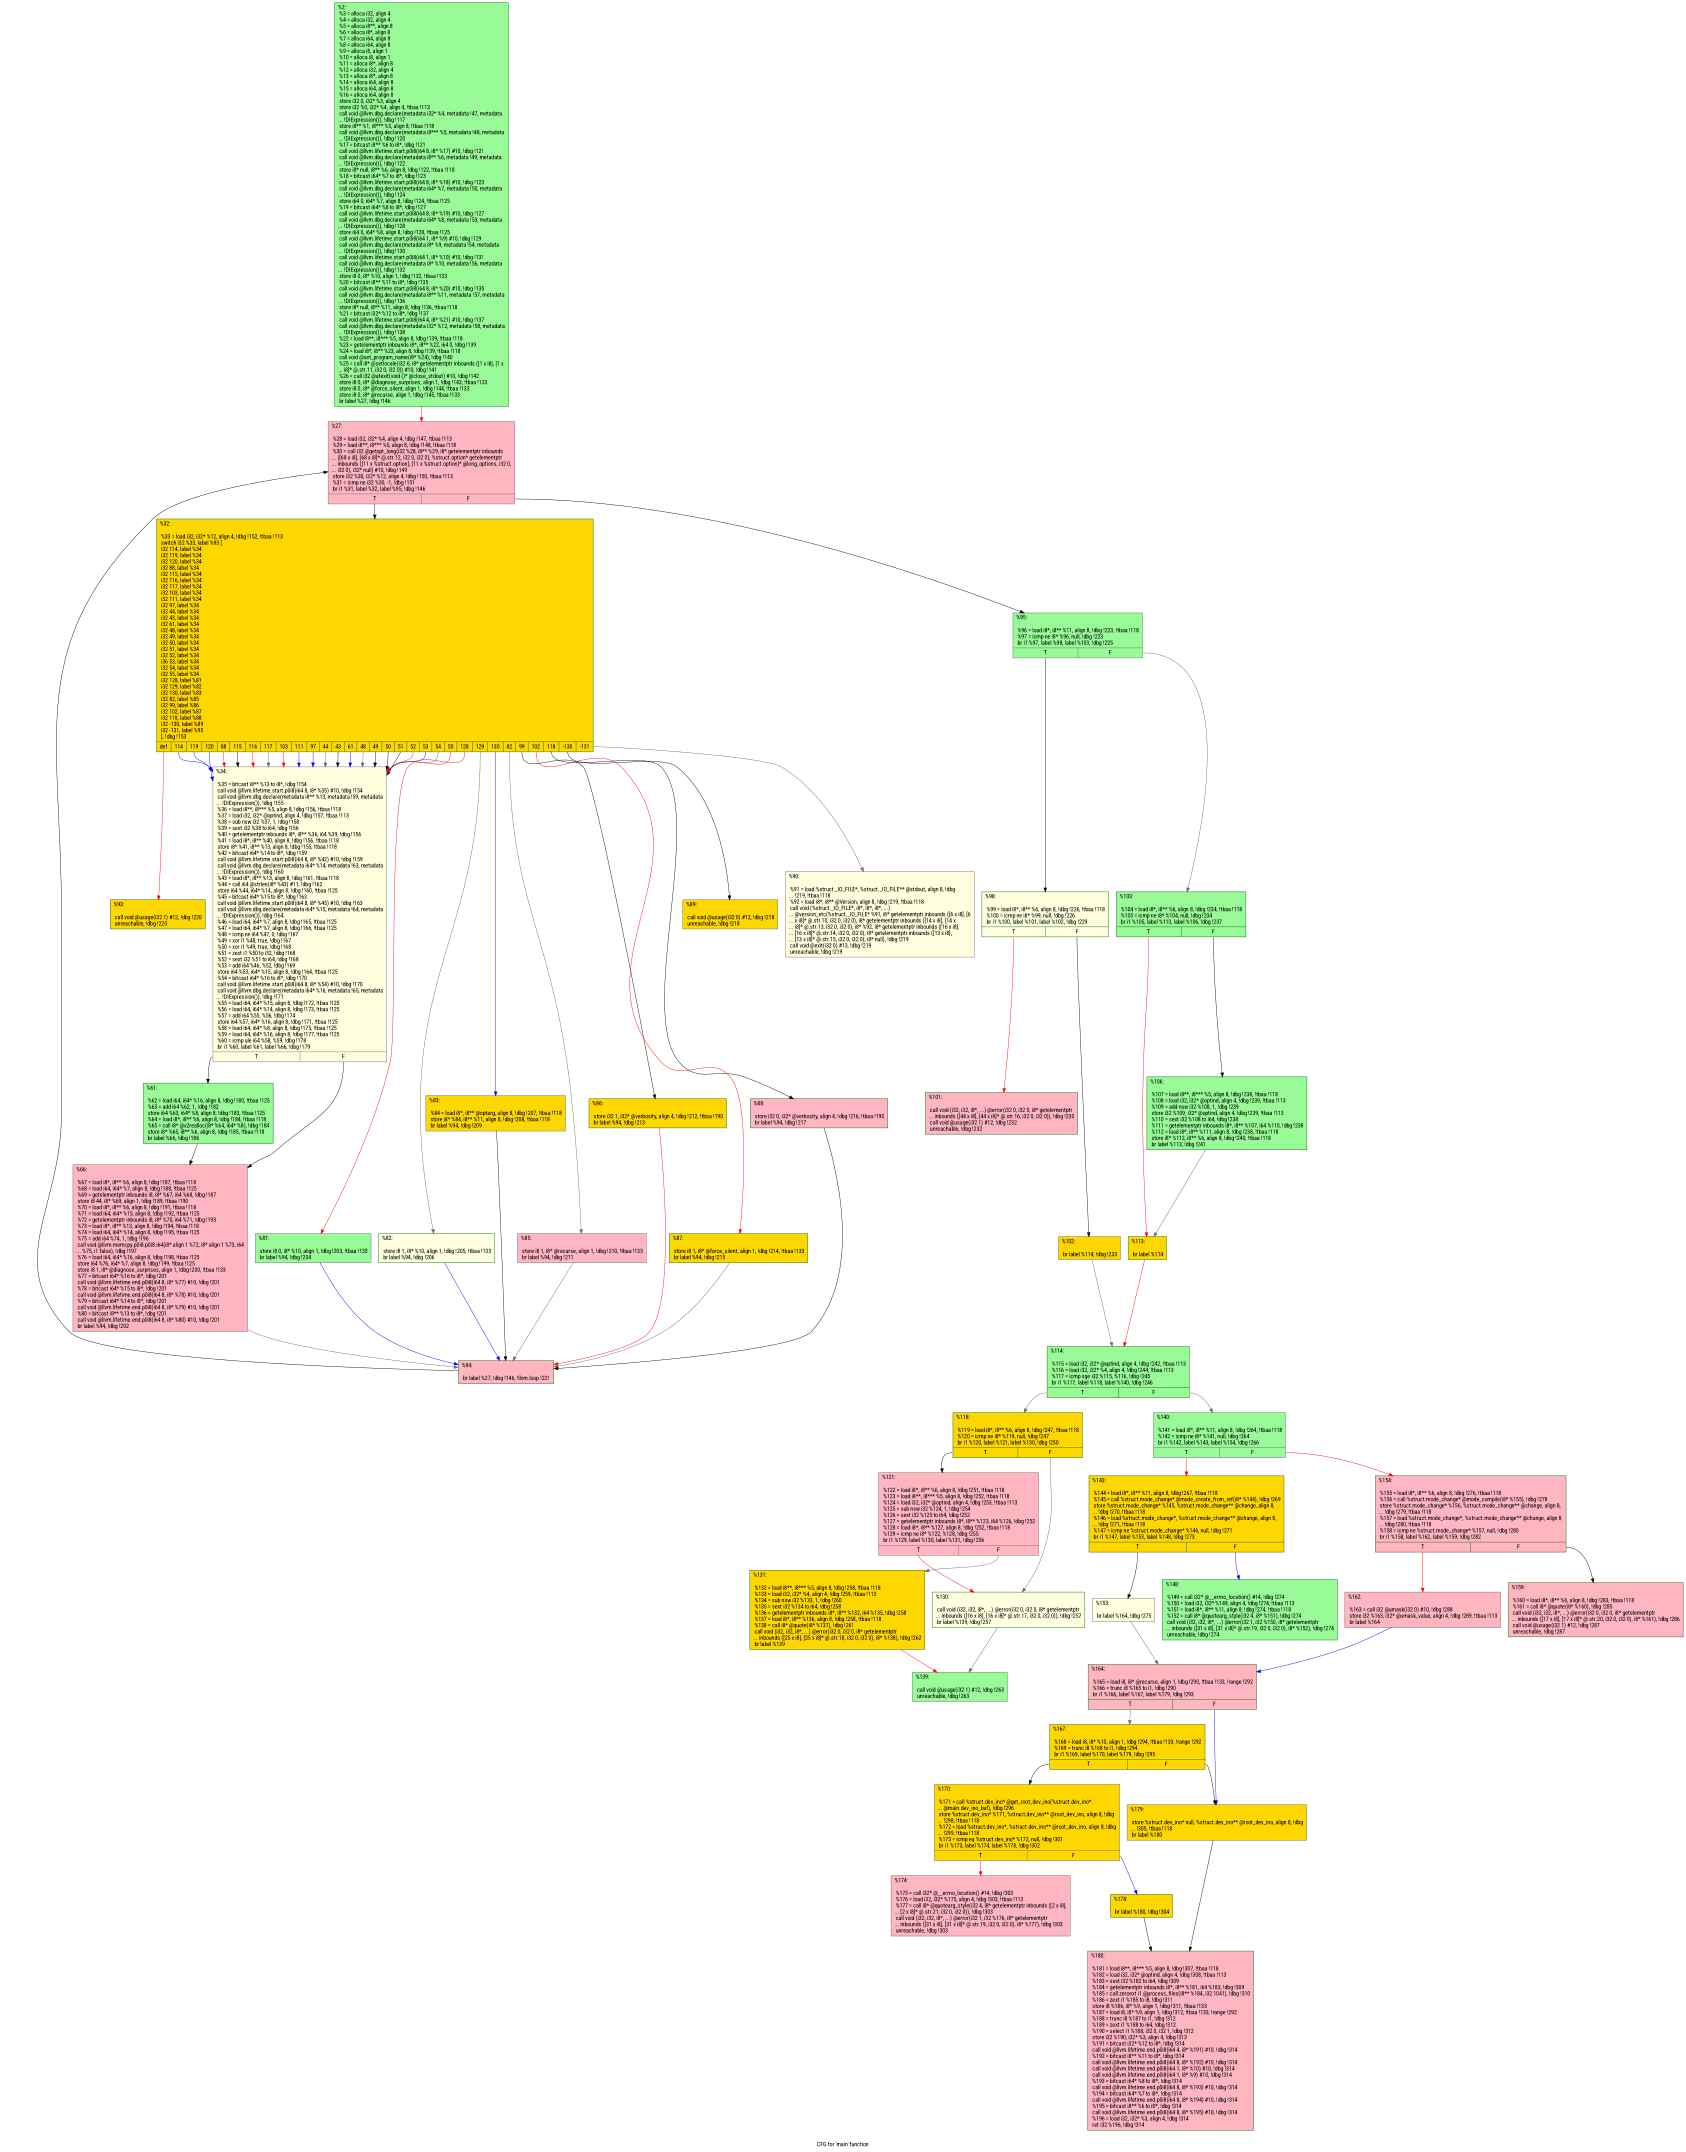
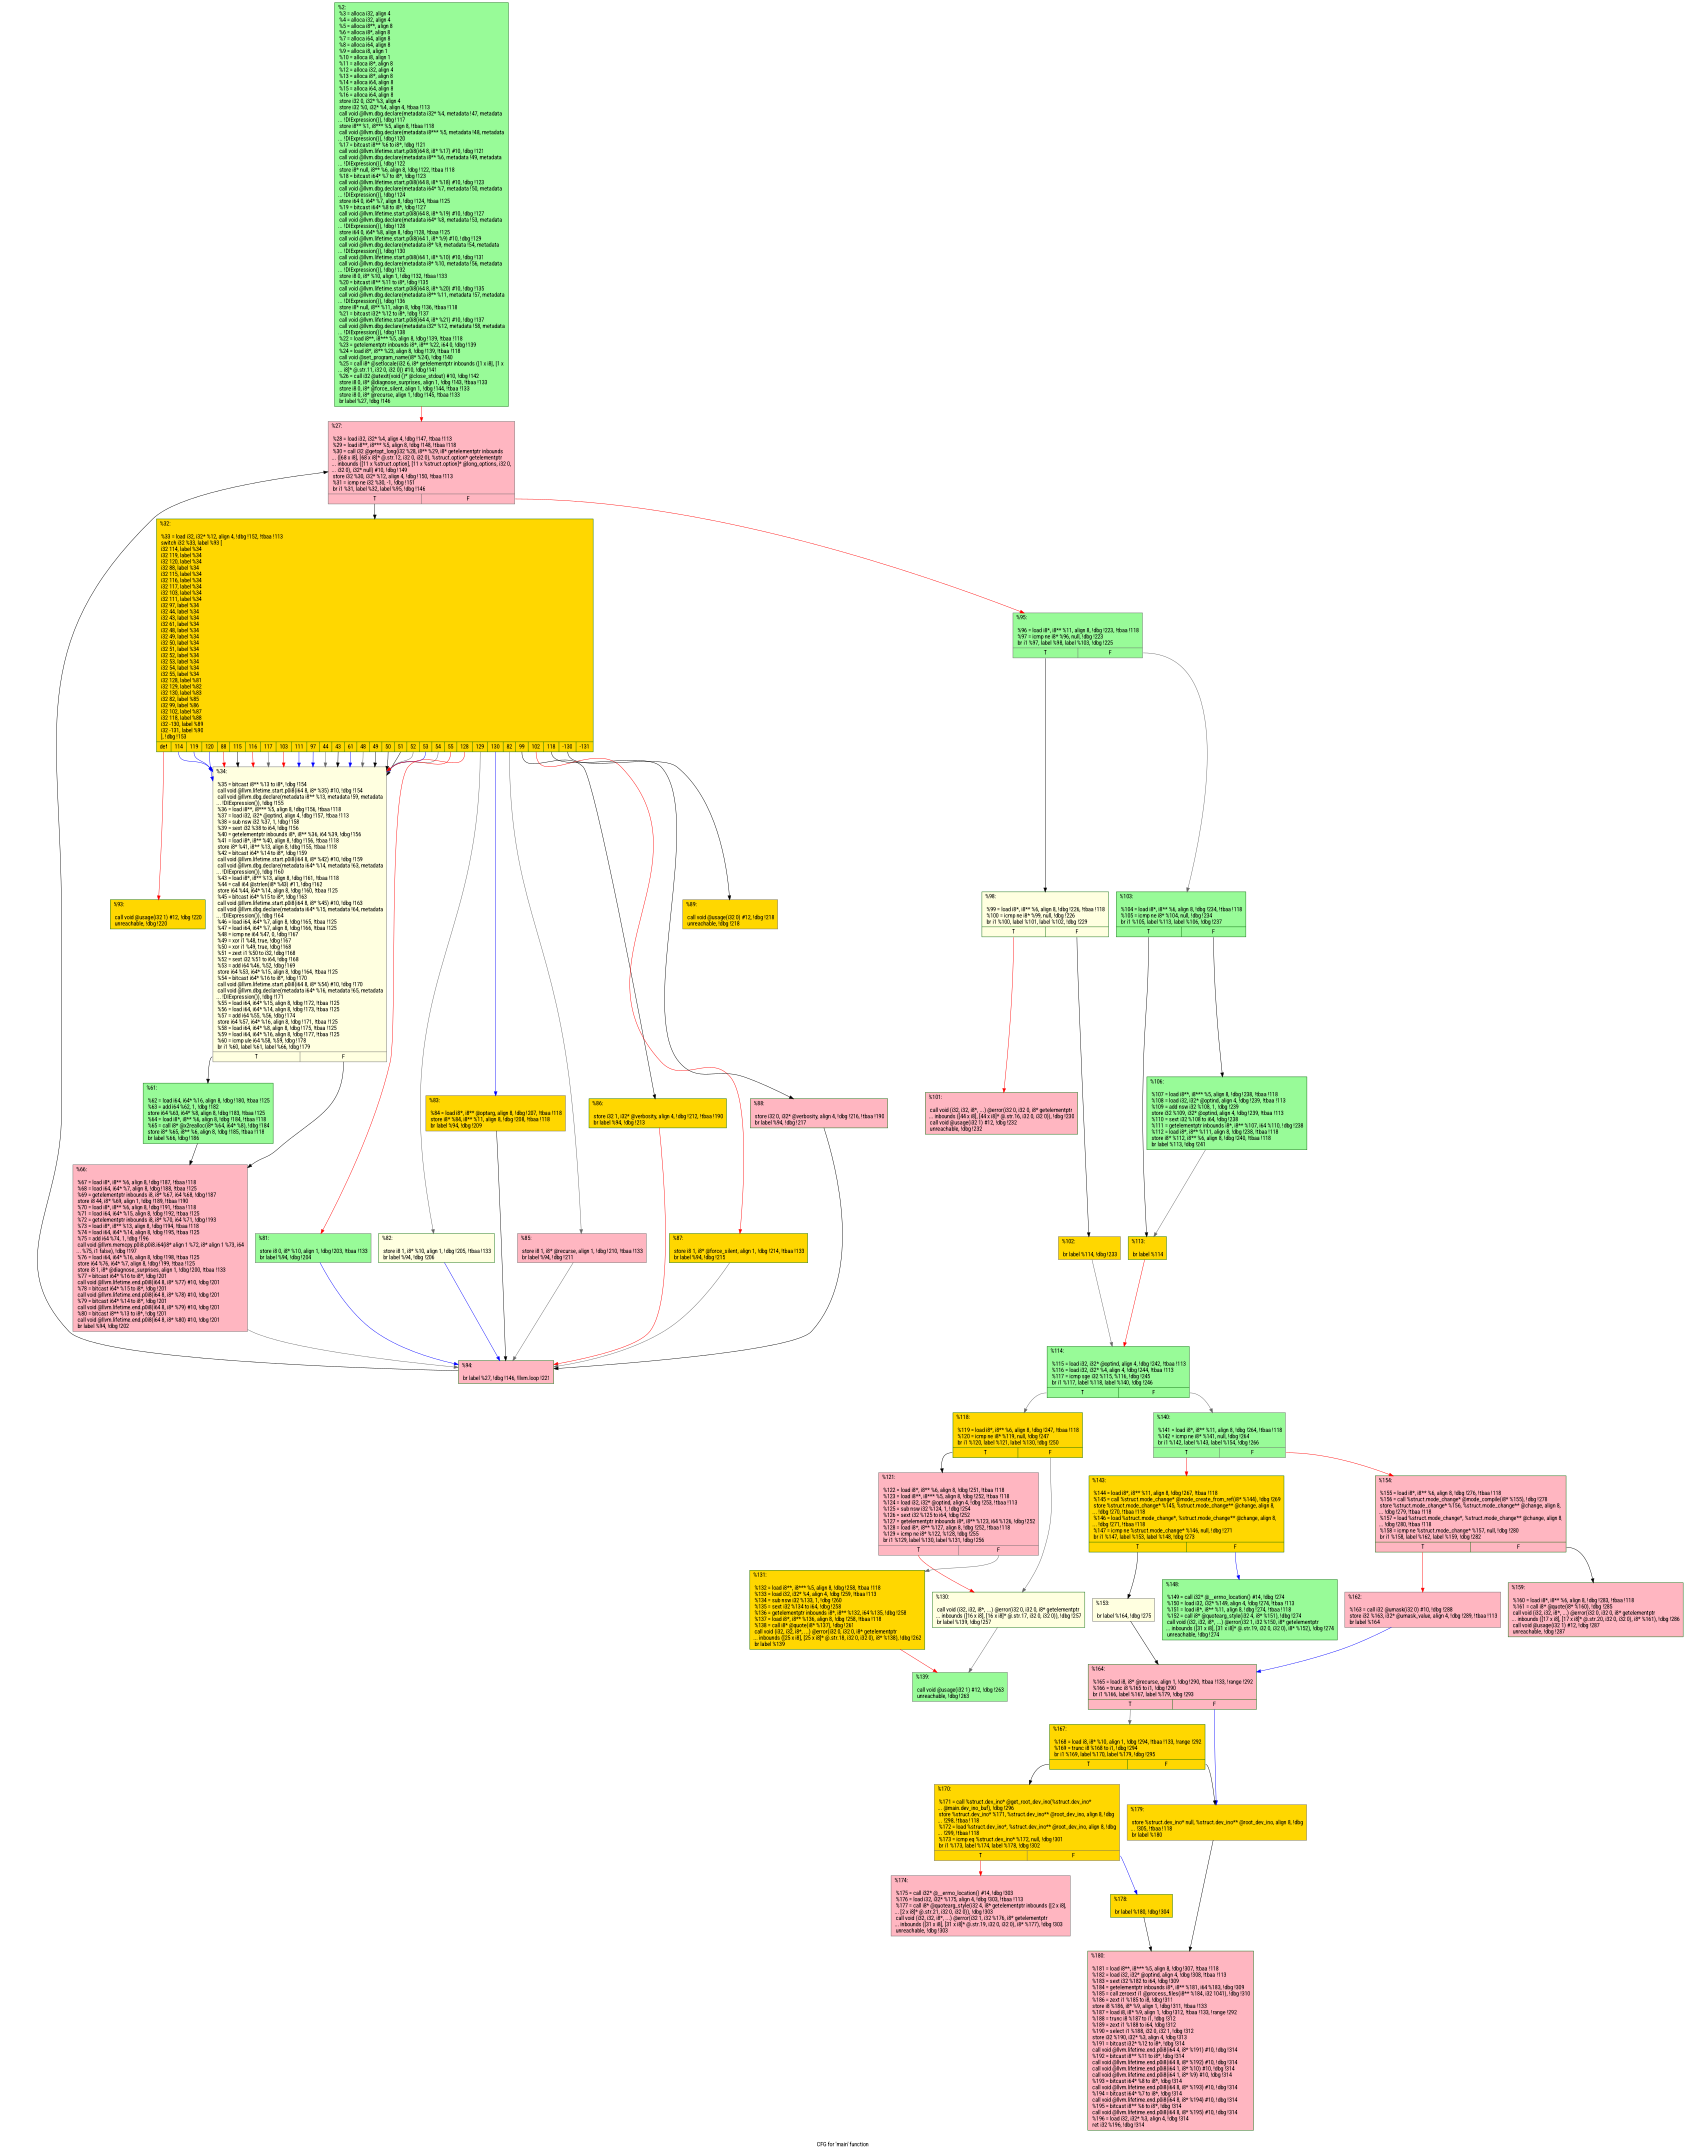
edge "%27:" -> "%95:": color black -> red
node "%32:": text "i36 53, label %34" -> "i32 53, label %34"
node "%90:": removed
edge "%103:" -> "%113:": color red -> black
edge "%153:" -> "%164:": color gray40 -> black
